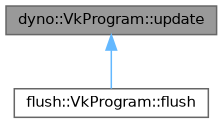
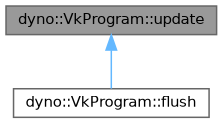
node "flush::VkProgram::flush": label "flush::VkProgram::flush" -> "dyno::VkProgram::flush"
